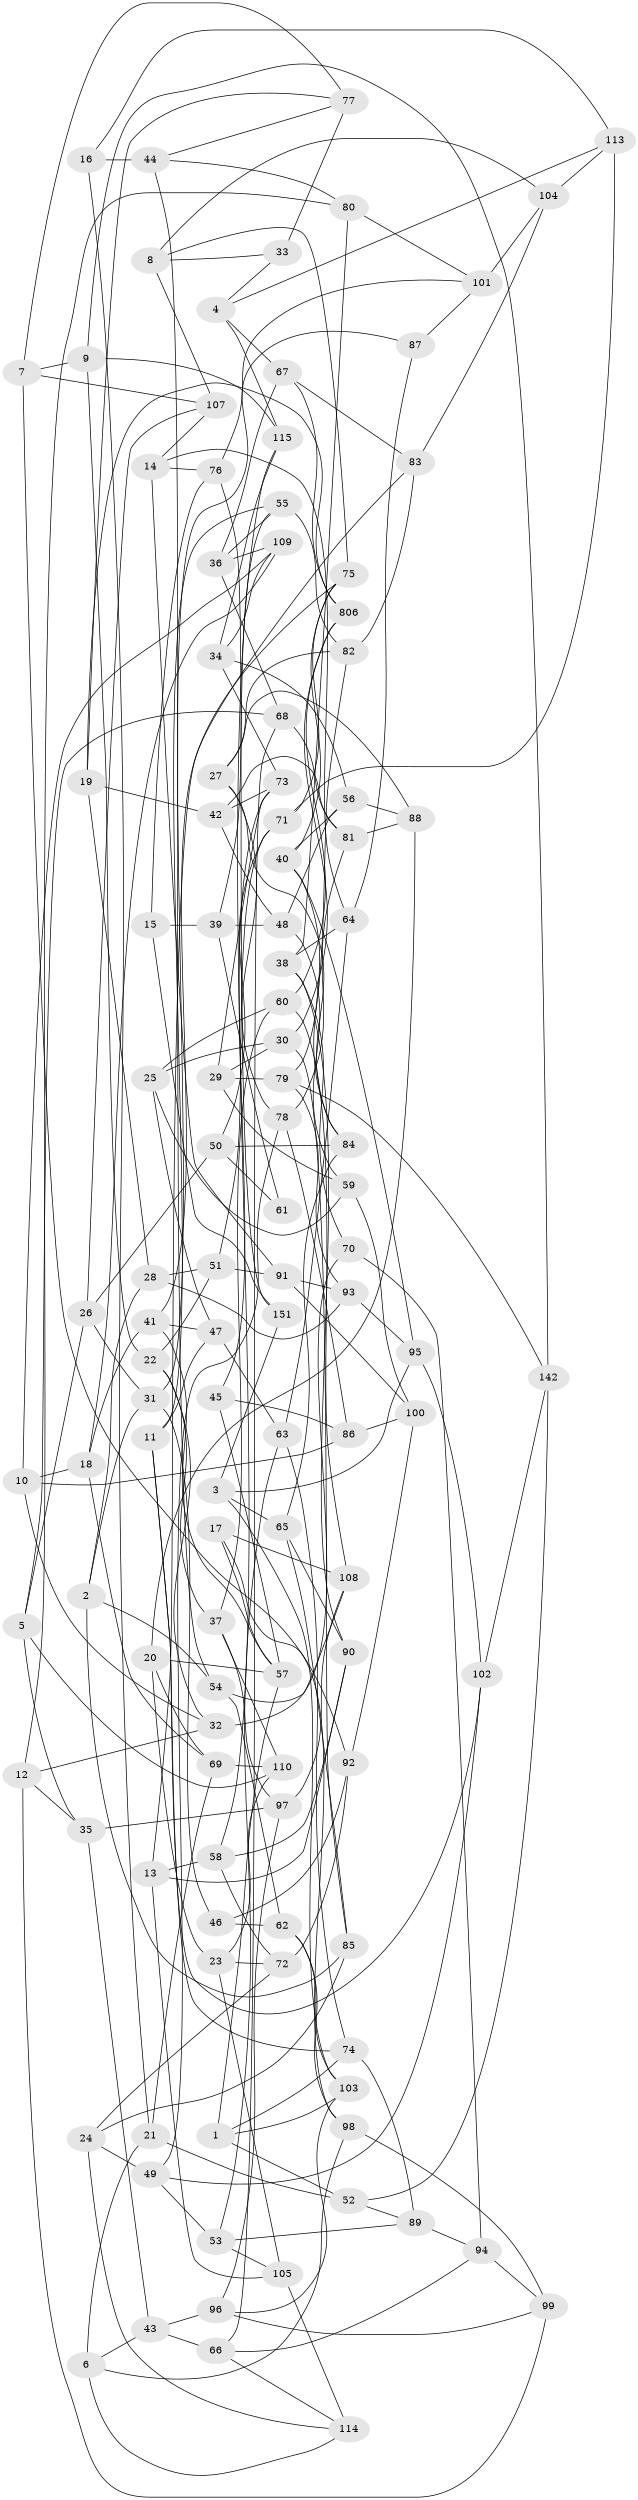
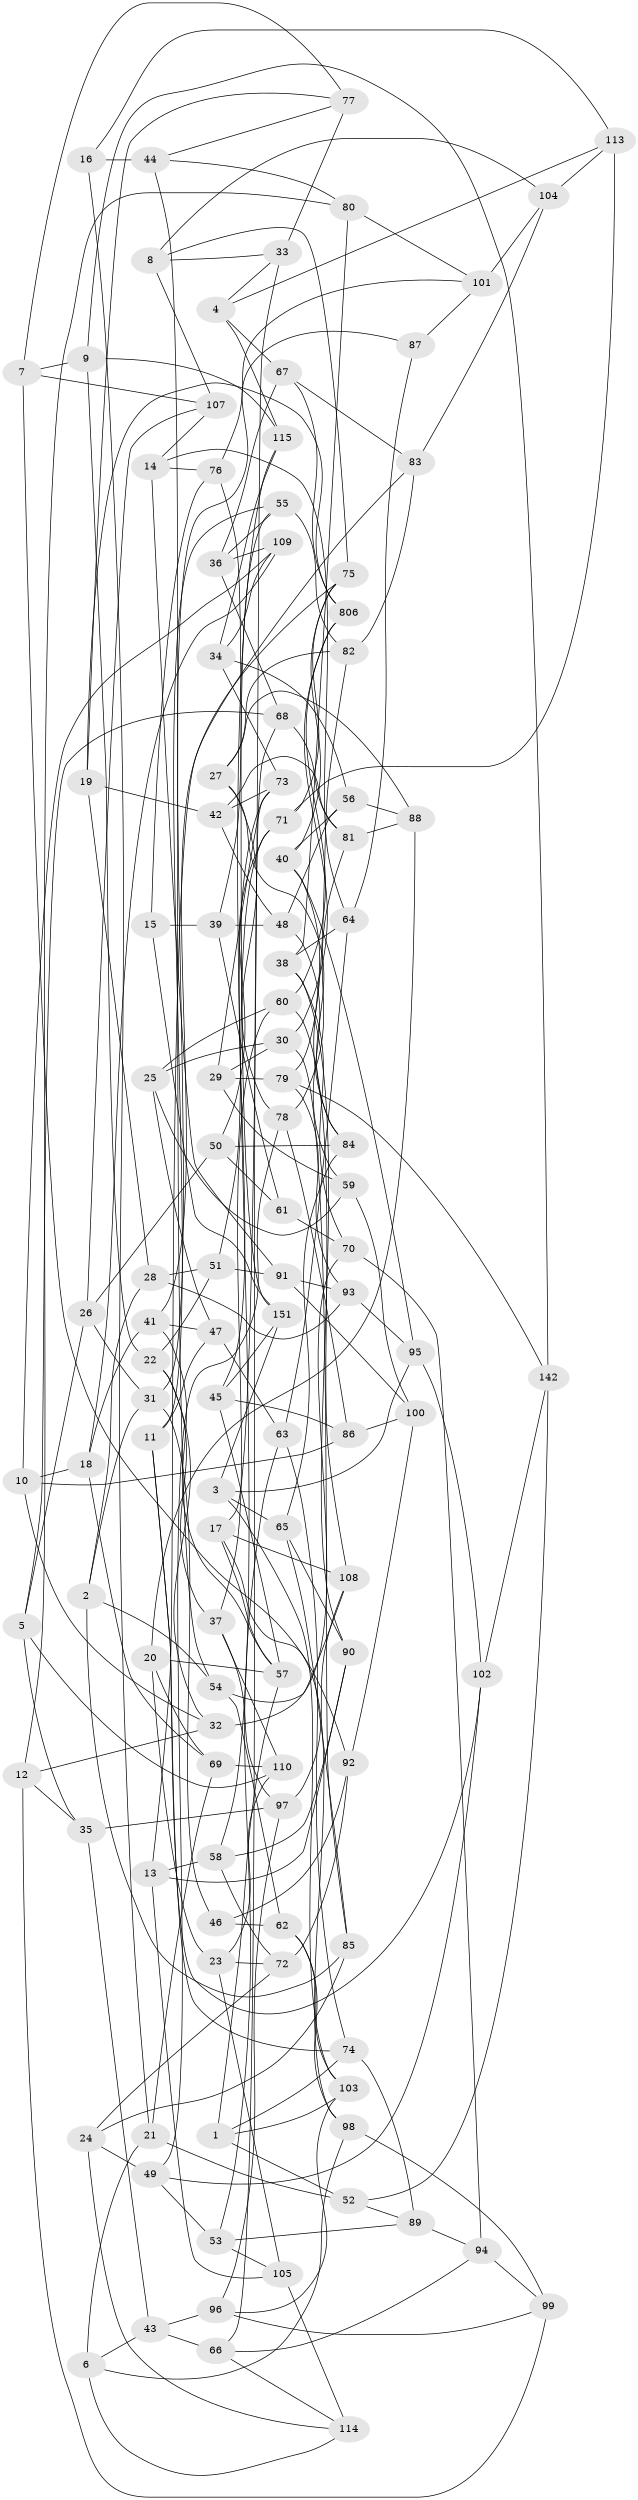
edge "33" -- "17": added
edge "61" -- "70": added
edge "151" -- "45": added
